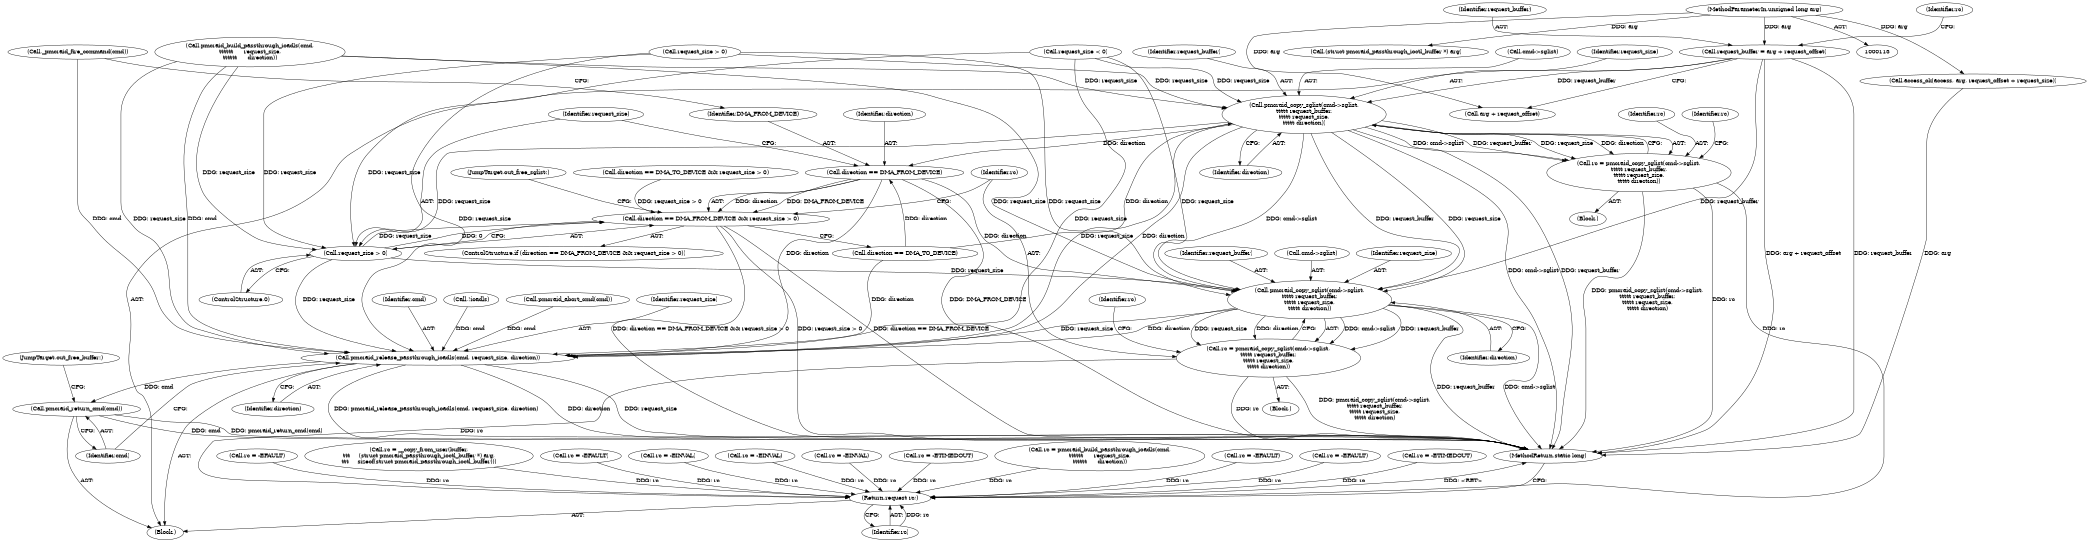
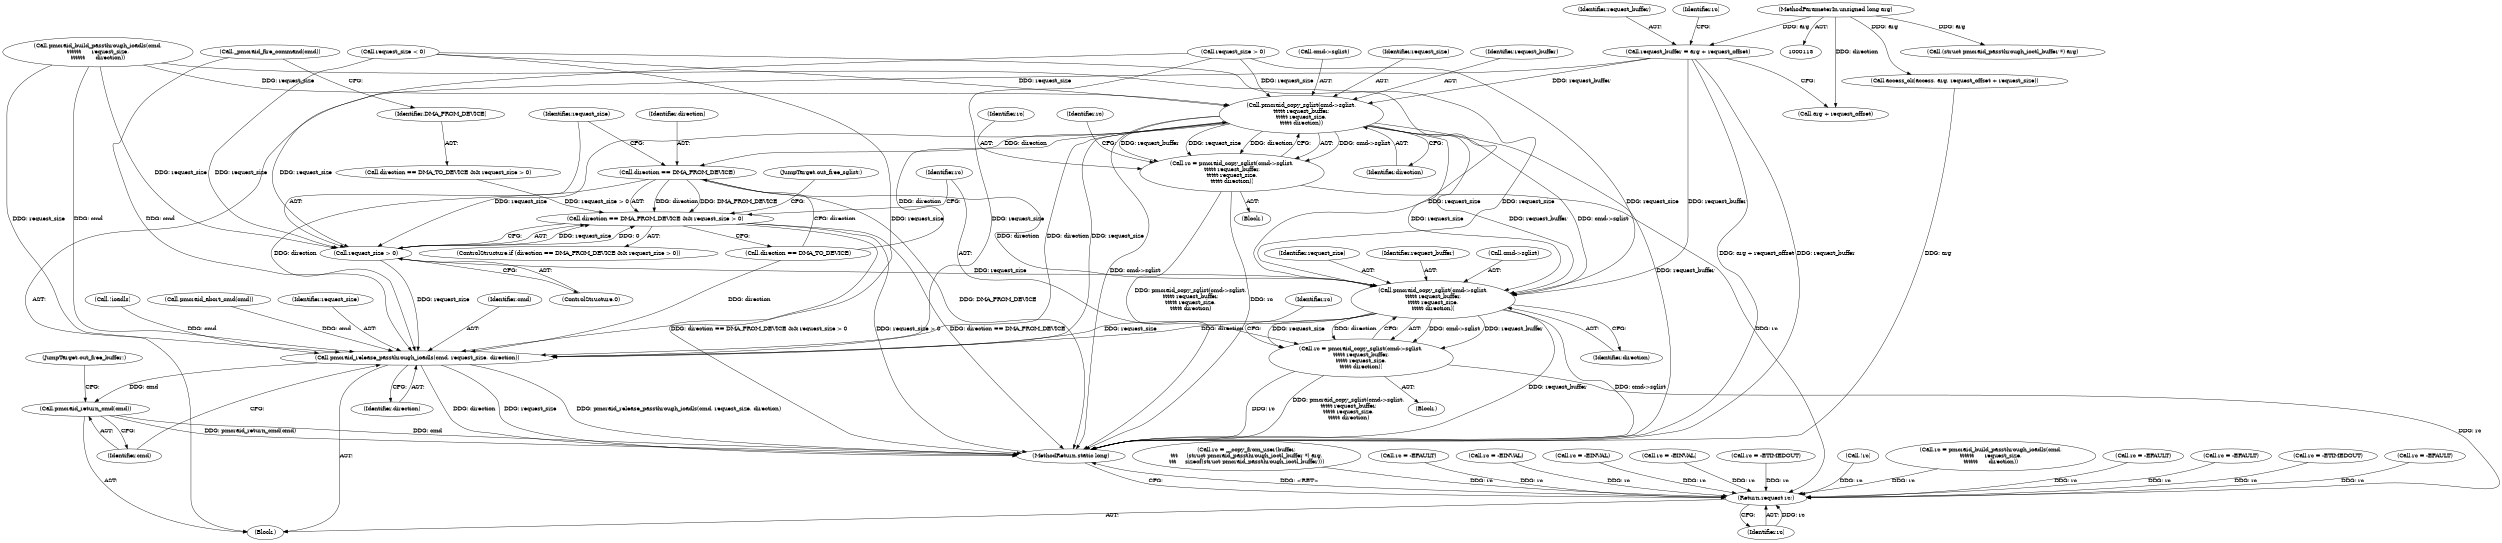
edge "(MethodParameterIn,unsigned long arg)" -> "(Call,arg + request_offset)": label "DDG: arg" -> "DDG: direction"
edge "(Identifier,DMA_FROM_DEVICE)" -> "(Call,direction == DMA_FROM_DEVICE)": now "(Identifier,DMA_FROM_DEVICE)" -> "(Call,direction == DMA_TO_DEVICE && request_size > 0)"
edge "(Call,direction == DMA_TO_DEVICE)" -> "(Call,direction == DMA_FROM_DEVICE)": label "DDG: direction" -> "CFG: direction"
node "(Call,!rc)": added
